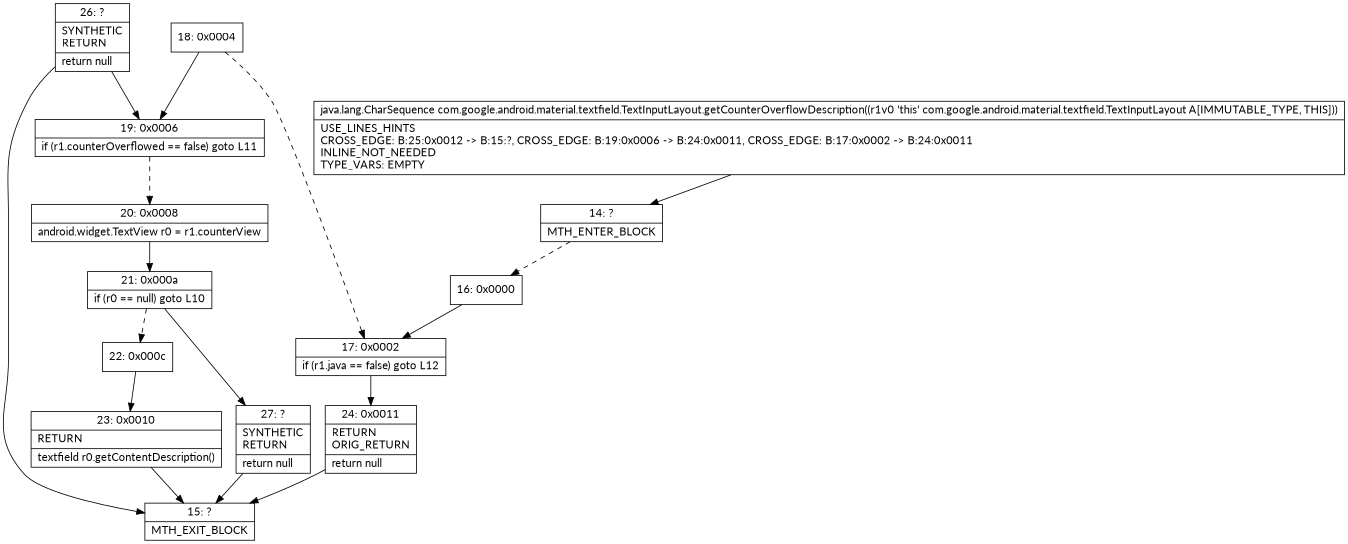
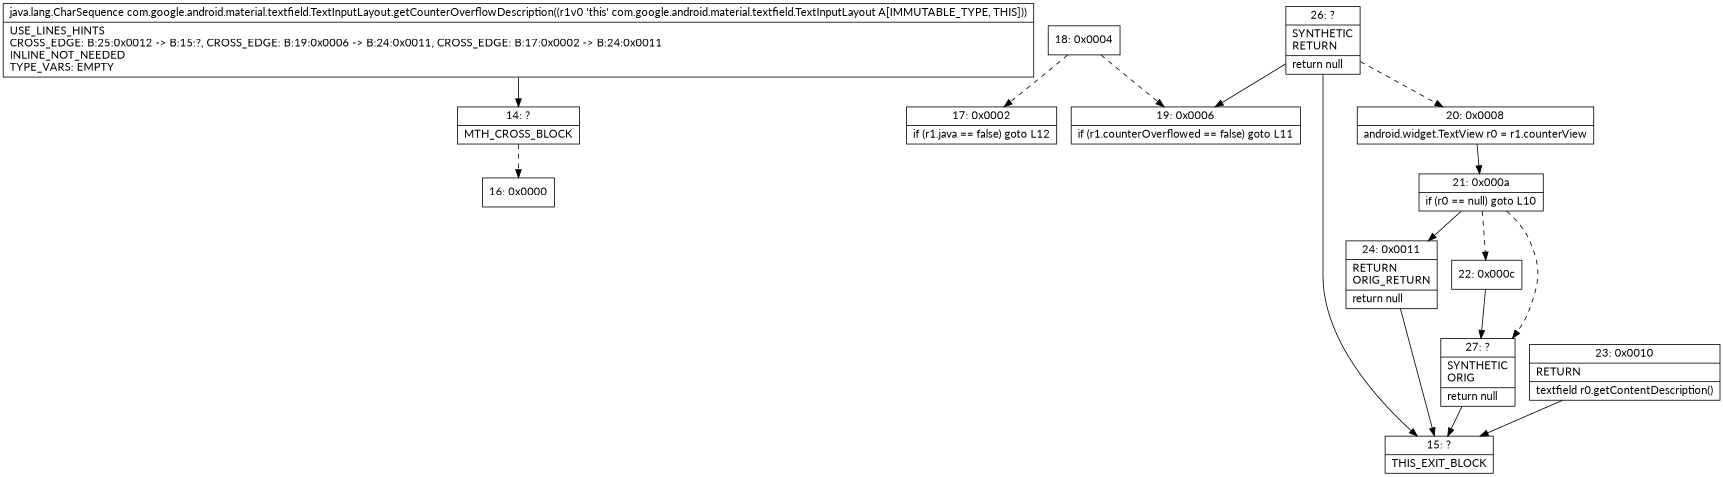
edge "18: 0x0004" -> "19: 0x0006": style solid -> dashed
edge "19: 0x0006" -> "20: 0x0008": now "26: ?" -> "20: 0x0008"
node "14: ?": text "MTH_ENTER_BLOCK" -> "MTH_CROSS_BLOCK"
edge "16: 0x0000" -> "17: 0x0002": removed
edge "21: 0x000a" -> "27: ?": style solid -> dashed
edge "22: 0x000c" -> "23: 0x0010": now "22: 0x000c" -> "27: ?"
edge "17: 0x0002" -> "24: 0x0011": now "21: 0x000a" -> "24: 0x0011"
node "27: ?": text "RETURN" -> "ORIG"
node "15: ?": text "MTH_EXIT_BLOCK" -> "THIS_EXIT_BLOCK"
